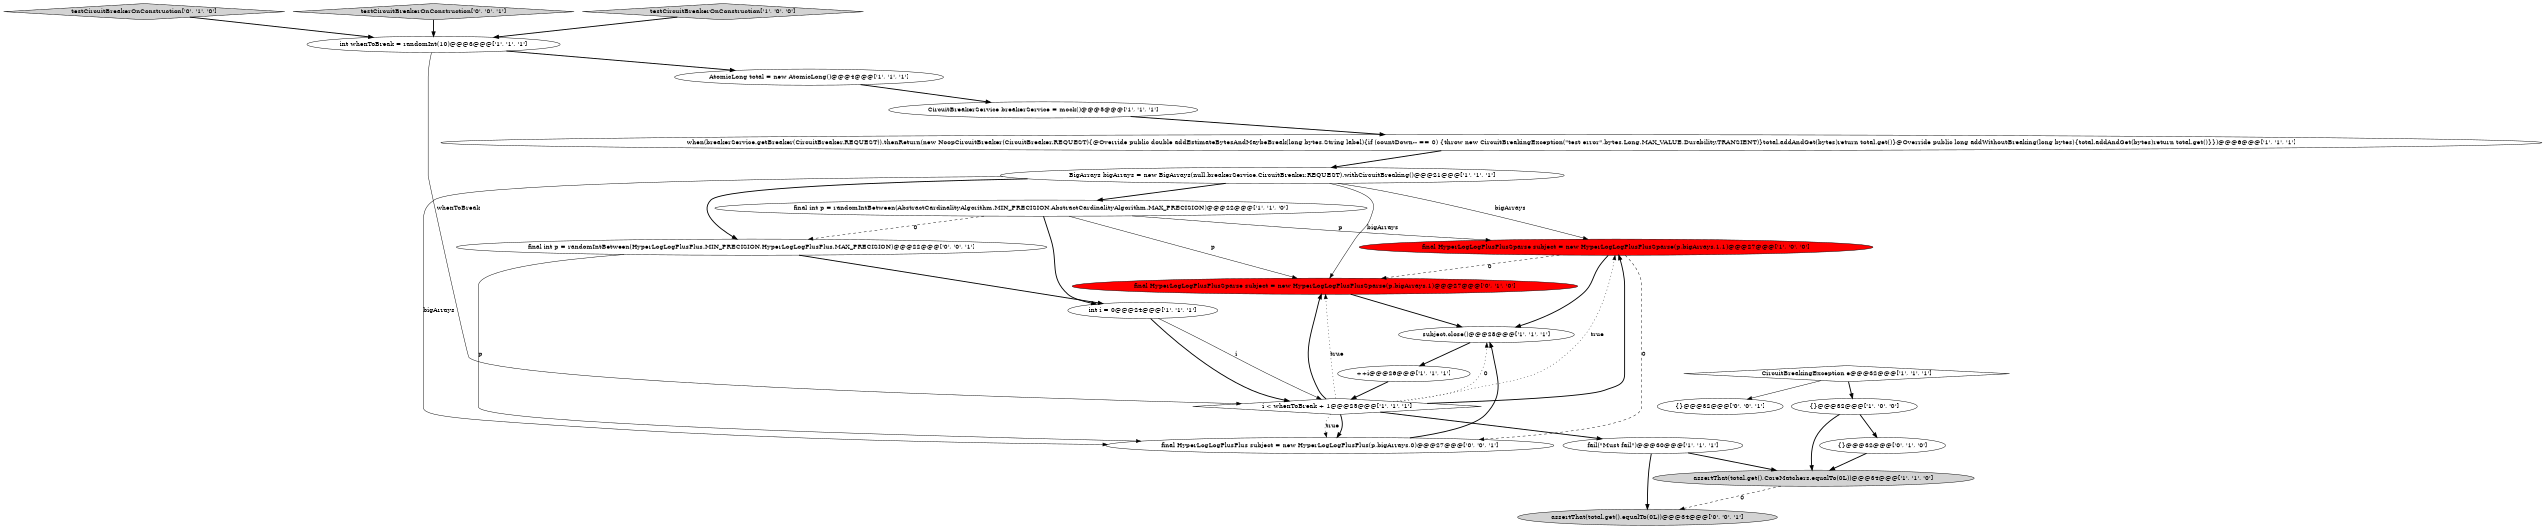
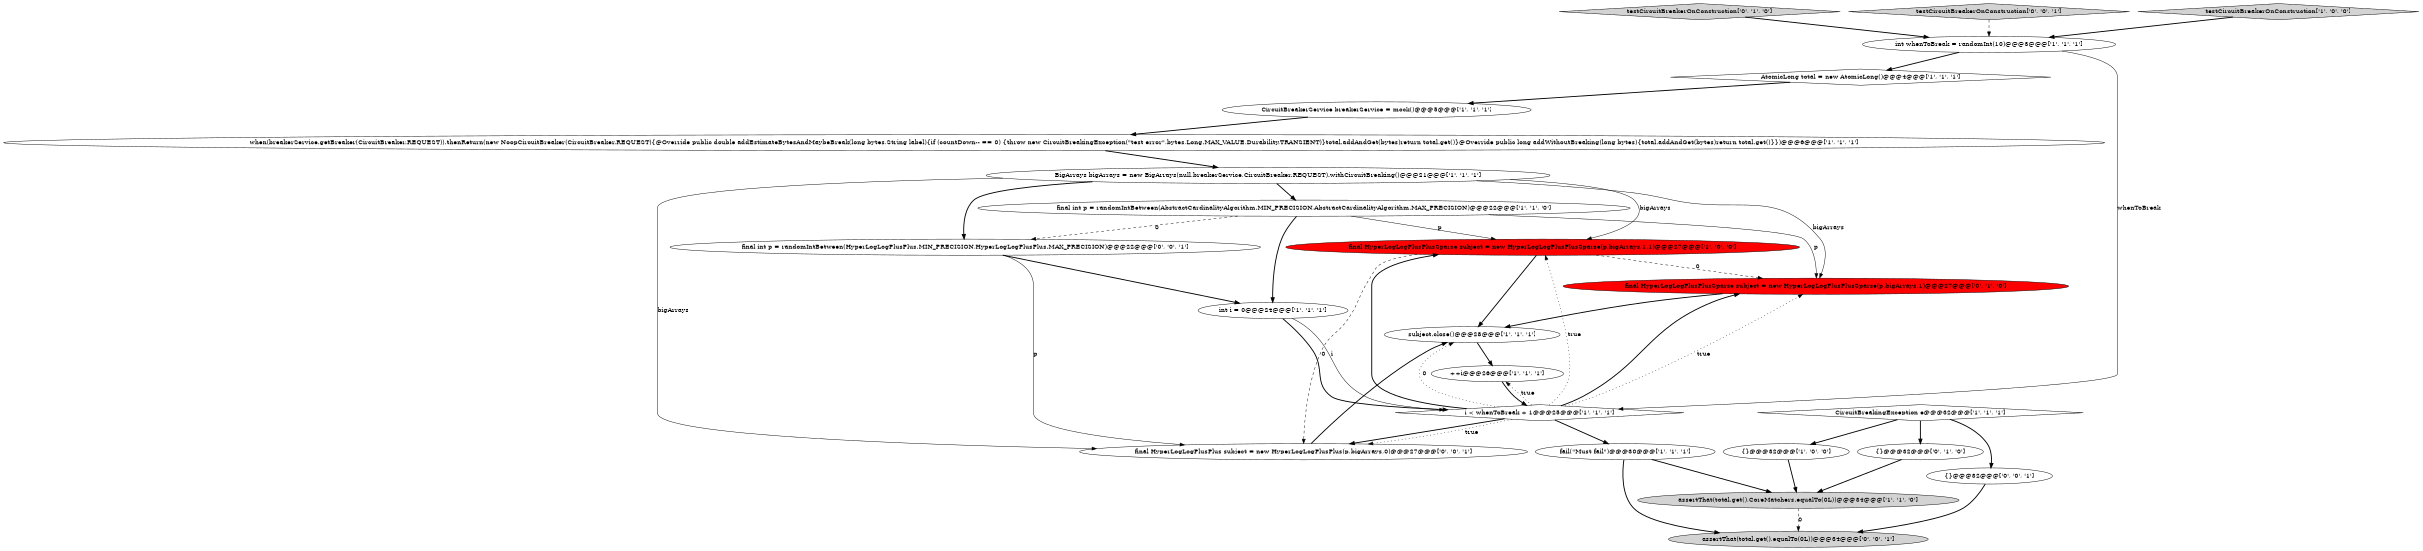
edge "testCircuitBreakerOnConstruction['0', '0', '1']" -> "int whenToBreak = randomInt(10)@@@3@@@['1', '1', '1']": style bold -> dashed
node "AtomicLong total = new AtomicLong()@@@4@@@['1', '1', '1']": shape ellipse -> diamond
edge "CircuitBreakingException e@@@32@@@['1', '1', '1']" -> "{}@@@32@@@['0', '0', '1']": style solid -> bold
edge "i < whenToBreak + 1@@@25@@@['1', '1', '1']" -> "++i@@@26@@@['1', '1', '1']": added, label "true"
edge "{}@@@32@@@['1', '0', '0']" -> "{}@@@32@@@['0', '1', '0']": now "CircuitBreakingException e@@@32@@@['1', '1', '1']" -> "{}@@@32@@@['0', '1', '0']"
edge "{}@@@32@@@['0', '0', '1']" -> "assertThat(total.get(),equalTo(0L))@@@34@@@['0', '0', '1']": added
